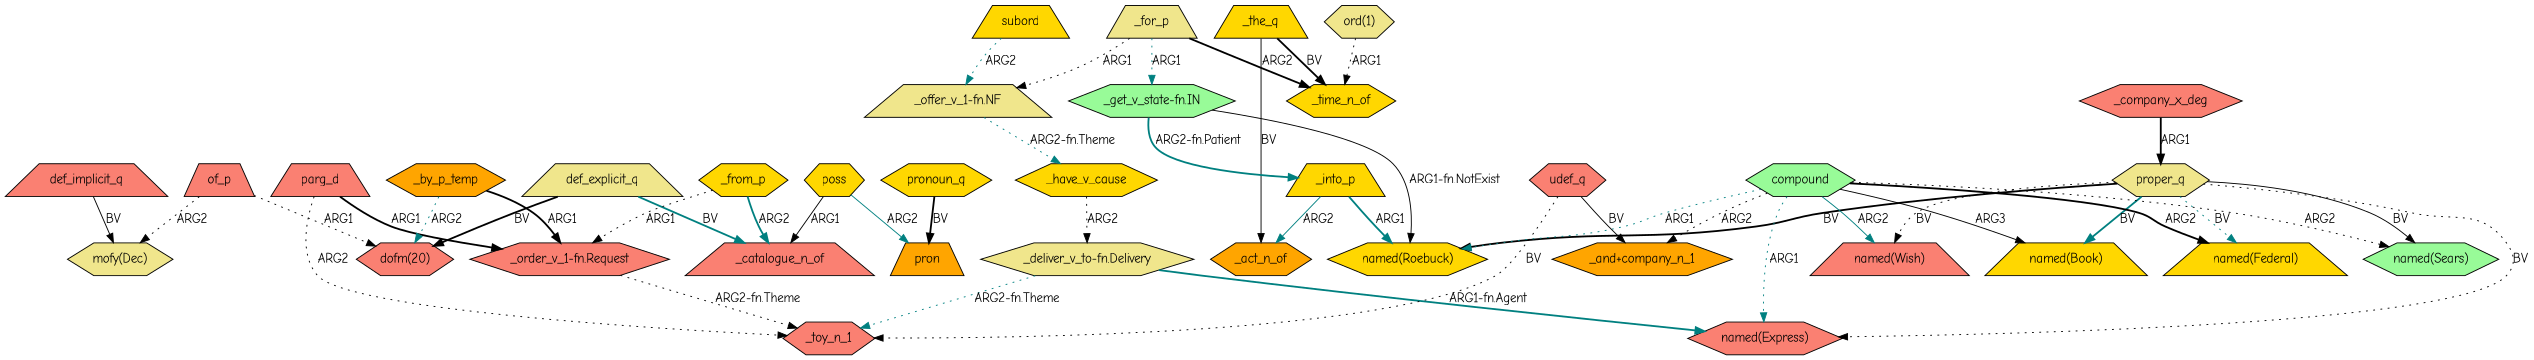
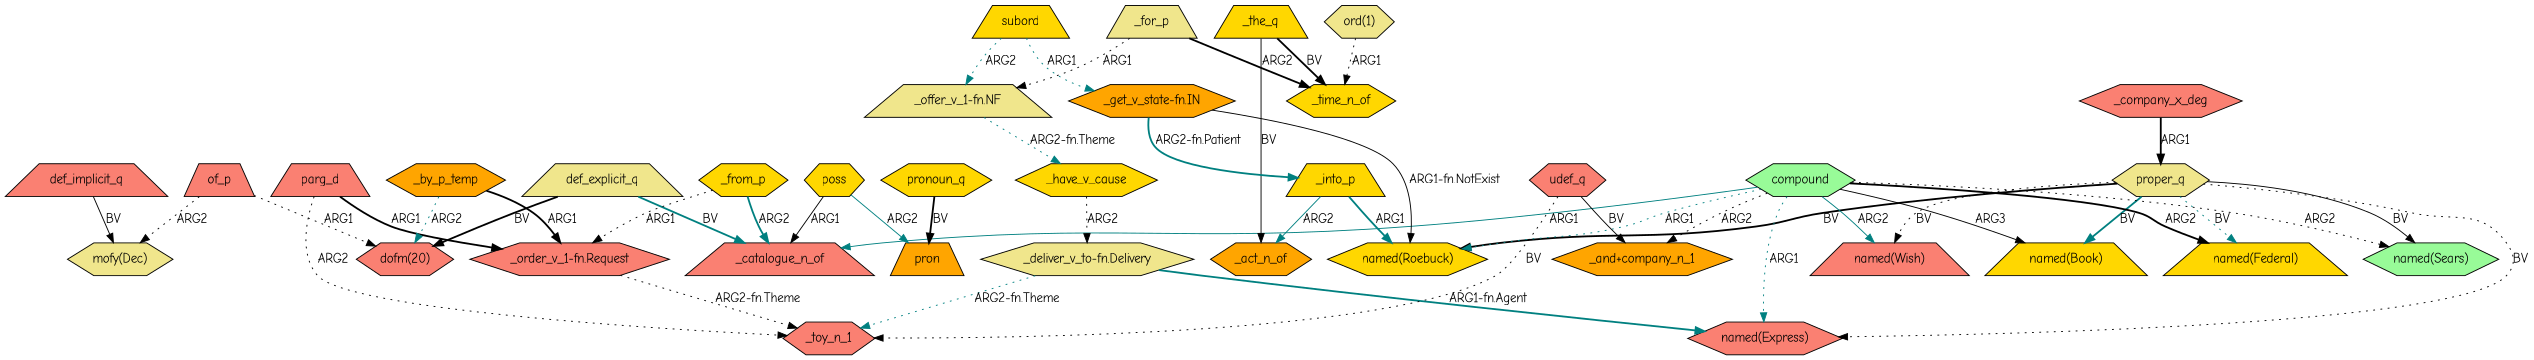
edge "_for_p" -> "_get_v_state-fn.IN": now "subord" -> "_get_v_state-fn.IN"
node "_get_v_state-fn.IN": fillcolor palegreen -> orange
edge "compound" -> "_catalogue_n_of": added, label "ARG1"
